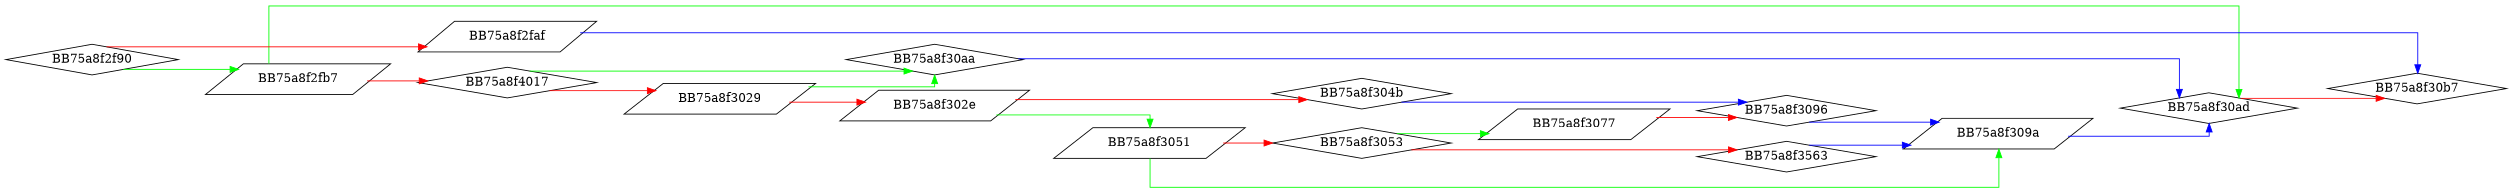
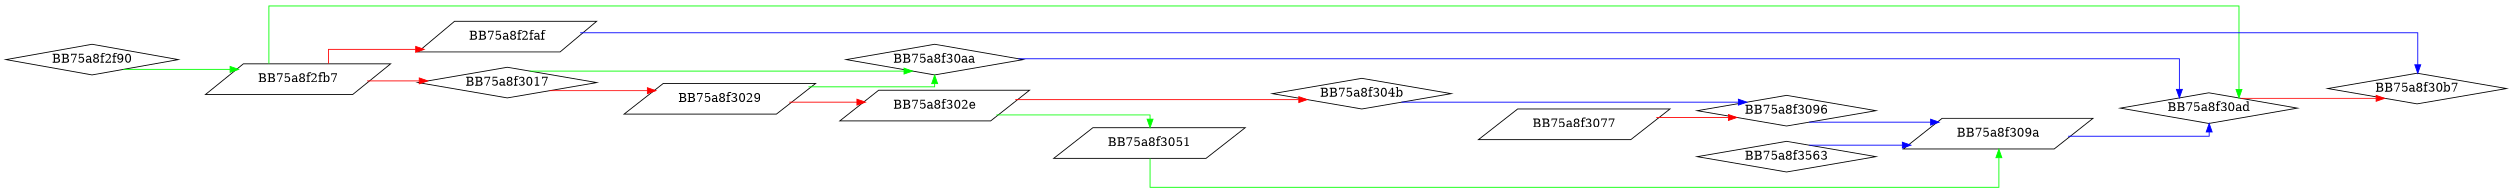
edge "BB75a8f2f90" -> "BB75a8f2faf": now "BB75a8f2fb7" -> "BB75a8f2faf"
node "BB75a8f4017": label "BB75a8f4017" -> "BB75a8f3017"
node "BB75a8f3053": removed
